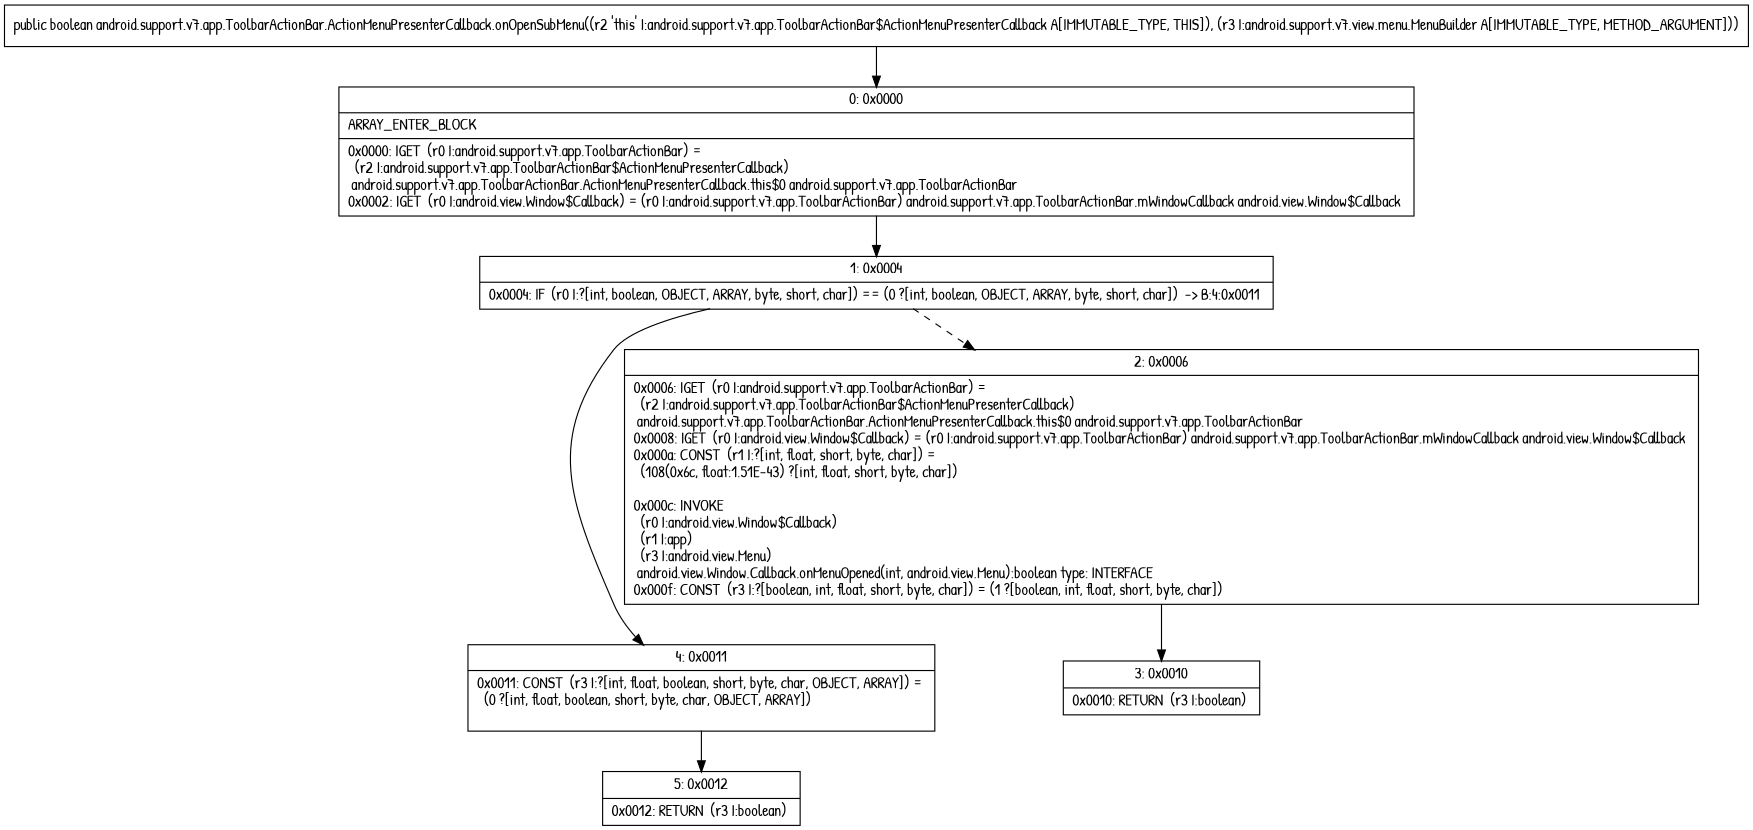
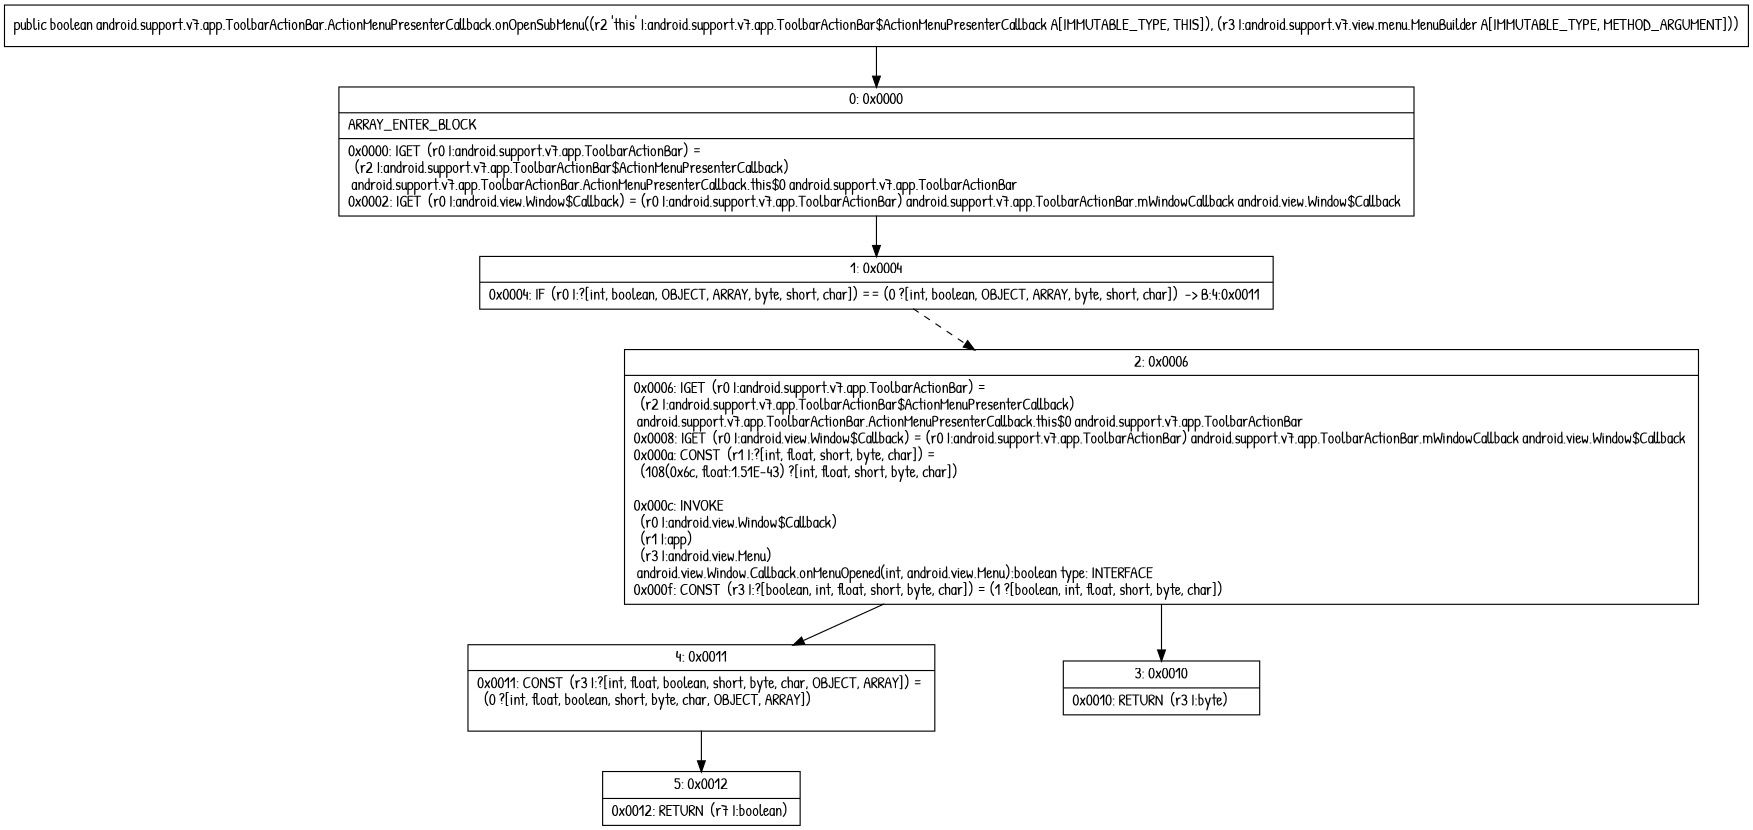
edge "1: 0x0004" -> "4: 0x0011": now "2: 0x0006" -> "4: 0x0011"
node "3: 0x0010": text "0x0010: RETURN  (r3 I:boolean)" -> "0x0010: RETURN  (r3 I:byte)"
node "5: 0x0012": text "0x0012: RETURN  (r3 I:boolean)" -> "0x0012: RETURN  (r7 I:boolean)"
